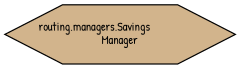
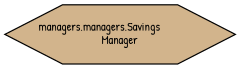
node "routing.managers.Savings Manager": label "routing.managers.Savings Manager" -> "managers.managers.Savings Manager"
